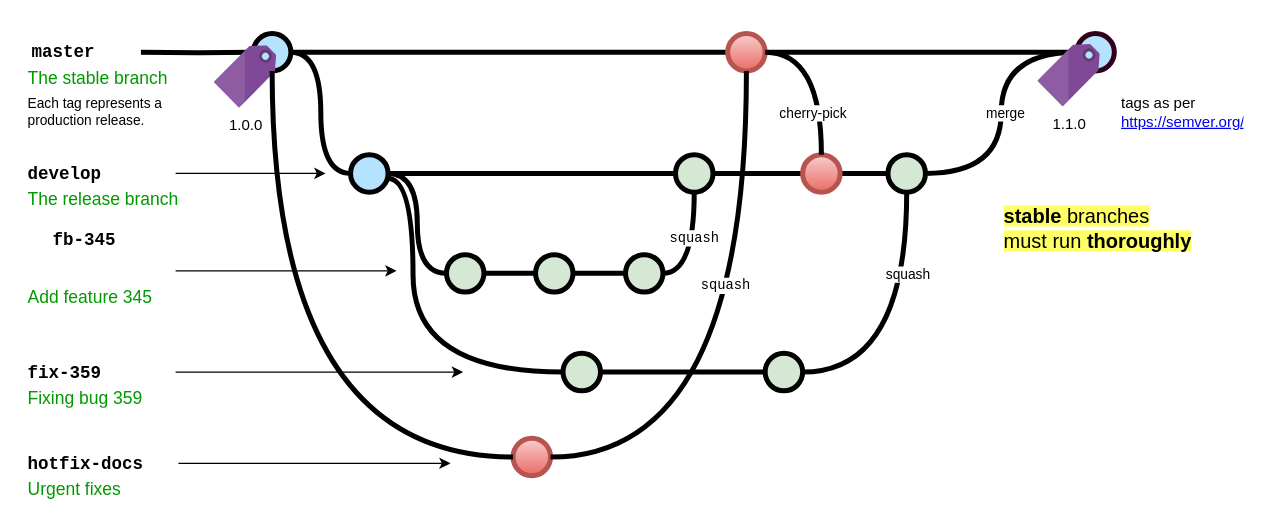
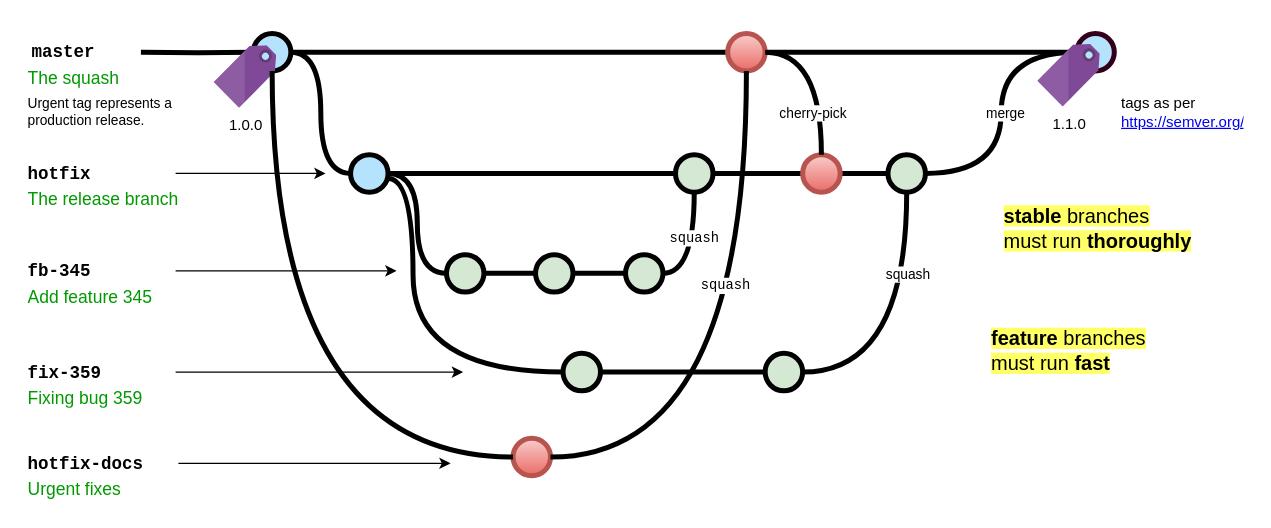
node "The stable branch": label "The stable branch" -> "The squash branch"
node "Each tag represents a production release.": label "Each tag represents a production release." -> "Urgent tag represents a production release."
node "develop": label "develop" -> "hotfix"
node "fb-345": moved (108, 239) -> (83, 271)
node "feature branchesmust run fast": added
